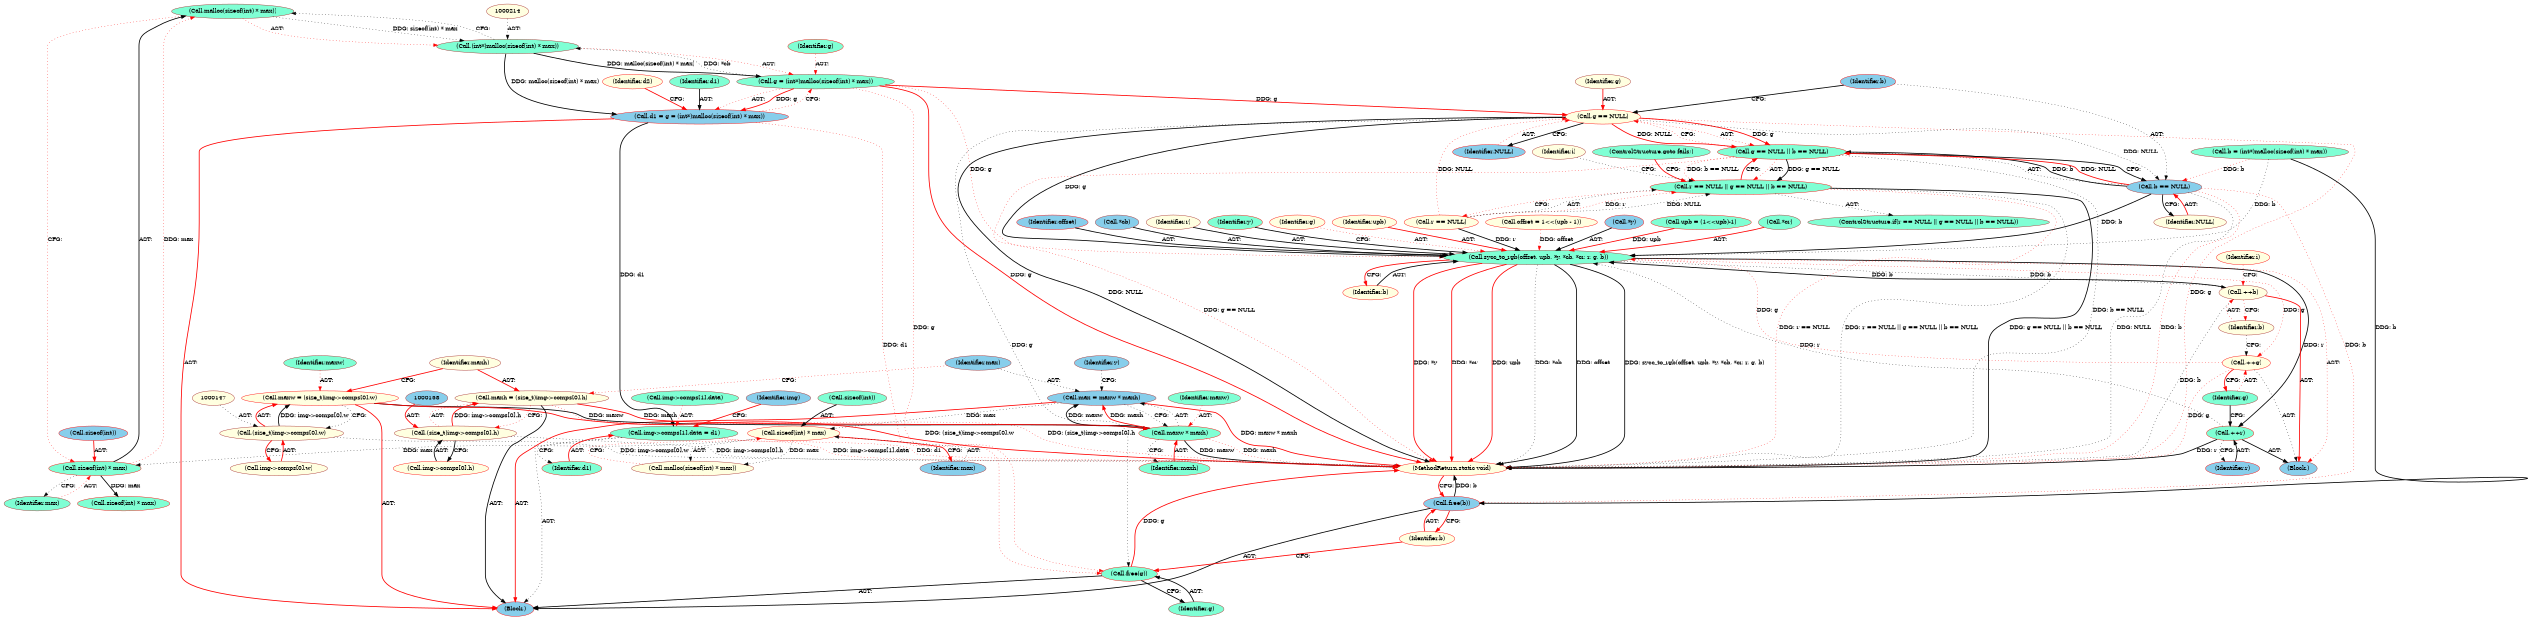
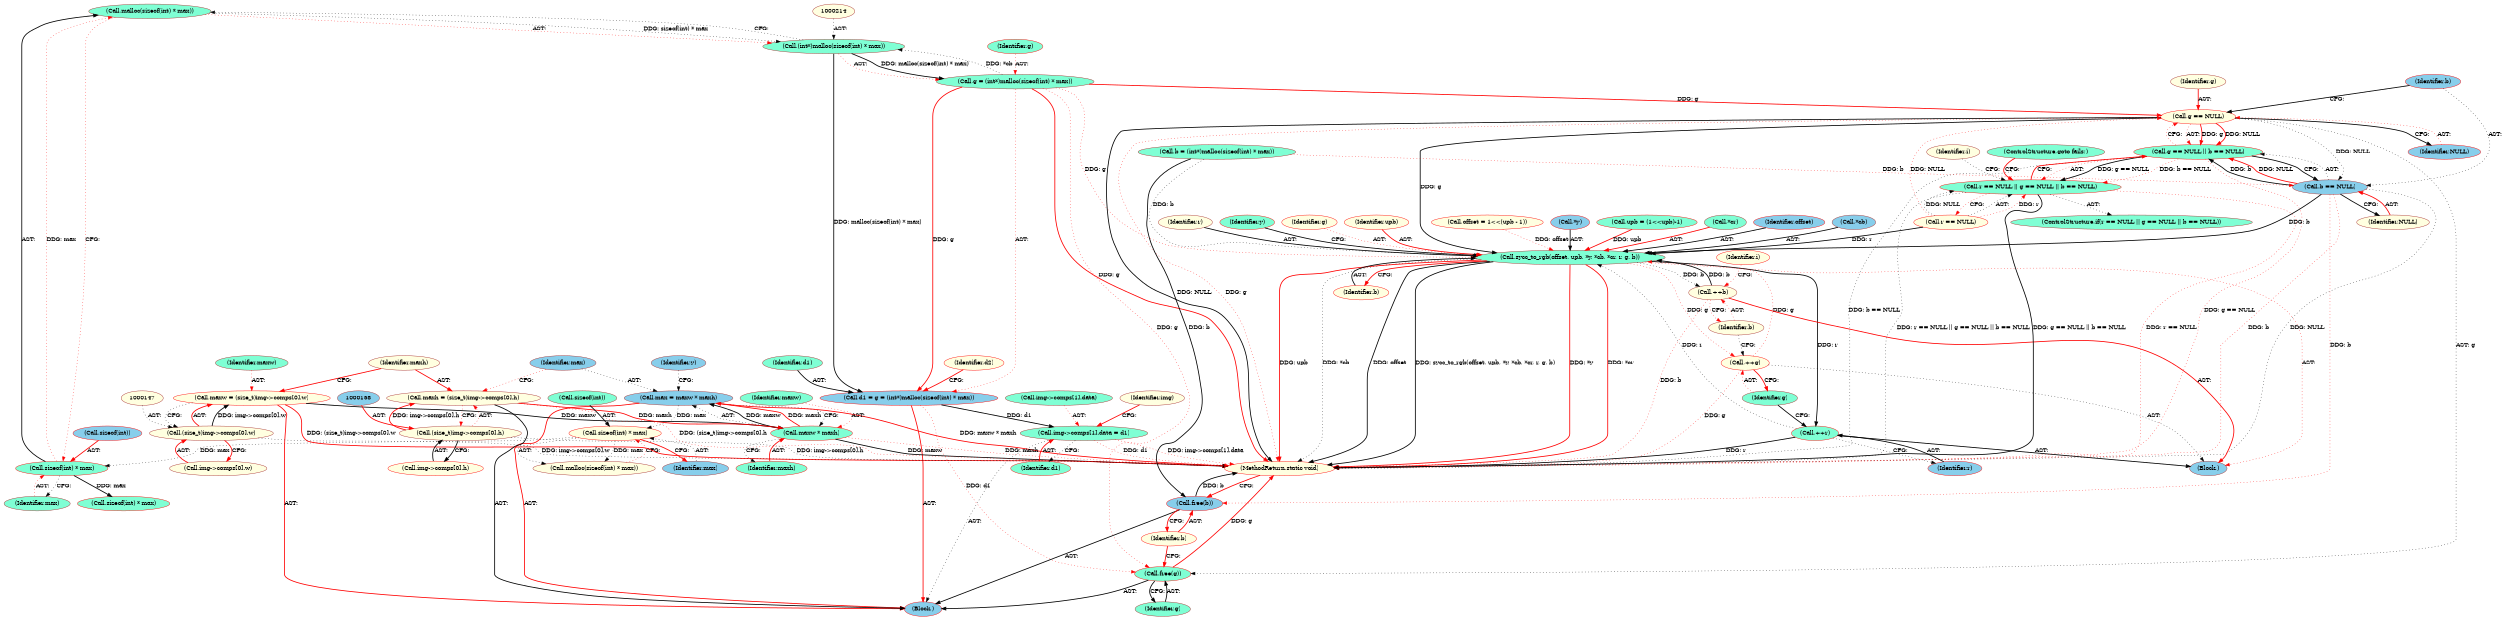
edge "(Call,d1 = g = (int*)malloc(sizeof(int) * max))" -> "(Call,g = (int*)malloc(sizeof(int) * max))": removed, label "CFG:"
edge "(Call,g == NULL)" -> "(Call,free(g))": label "DDG: g" -> "AST: g"
node "(Identifier,img)": fillcolor skyblue -> lightyellow
edge "(Call,++b)" -> "(MethodReturn,static void)": color black -> red
